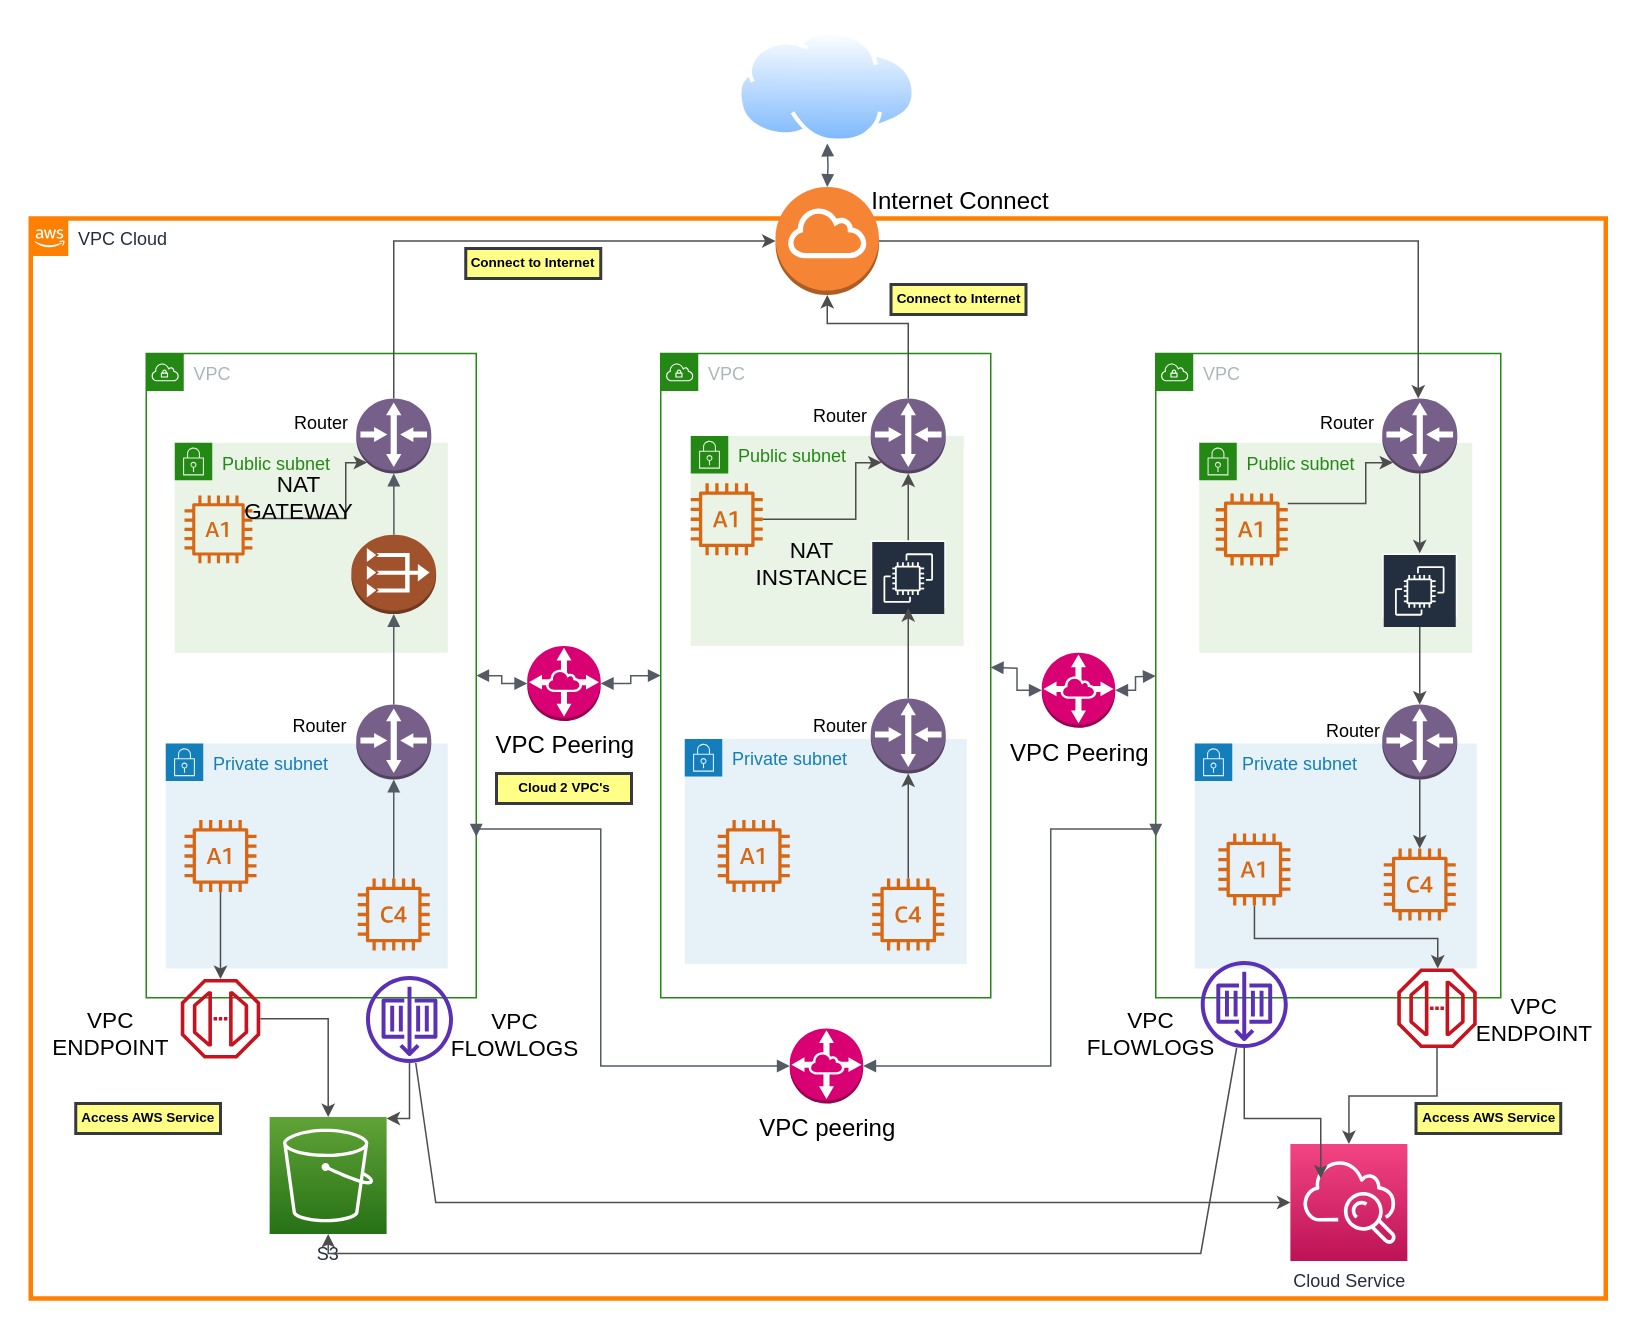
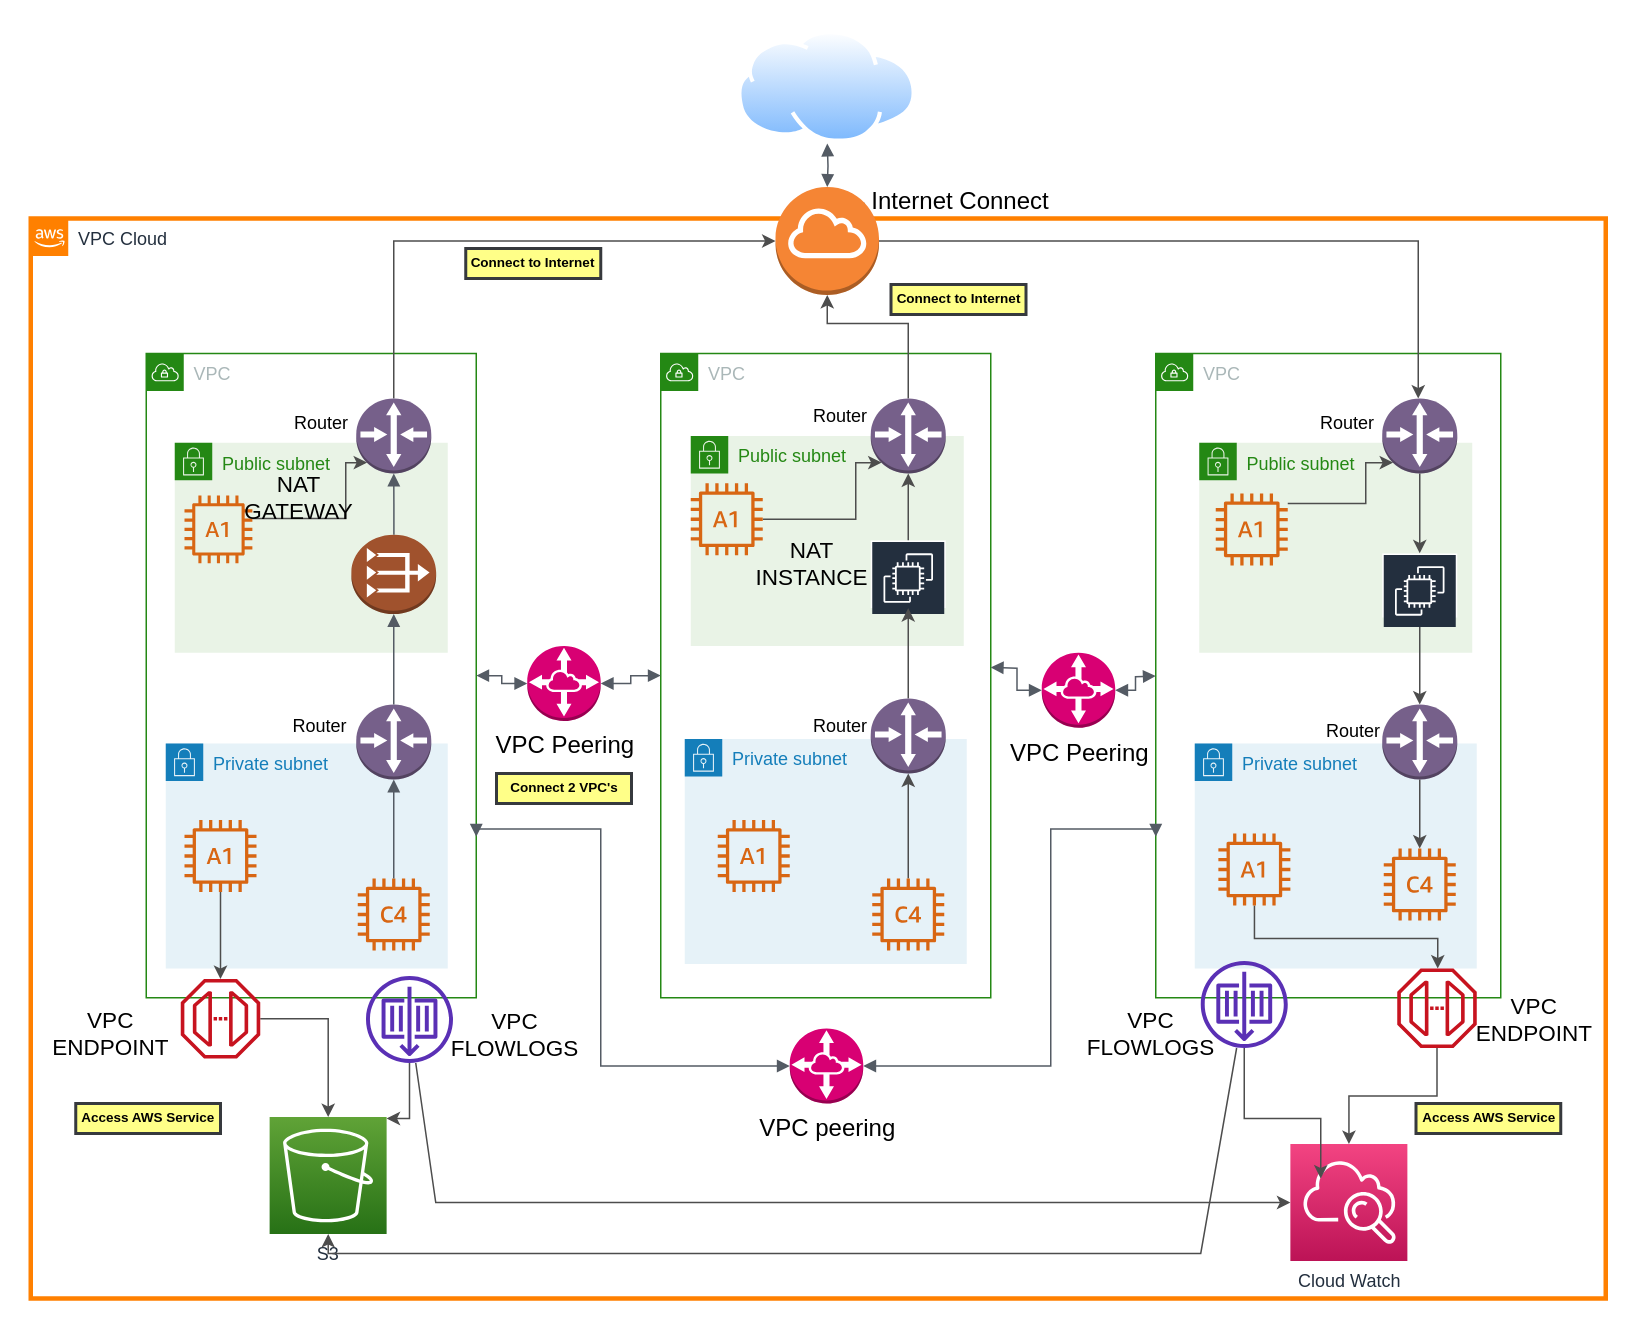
node "Cloud 2 VPC's": label "Cloud 2 VPC's" -> "Connect 2 VPC's"
node "Cloud Service": label "Cloud Service" -> "Cloud Watch"
